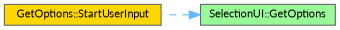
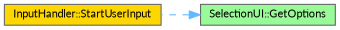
node "GetOptions::StartUserInput": label "GetOptions::StartUserInput" -> "InputHandler::StartUserInput"
